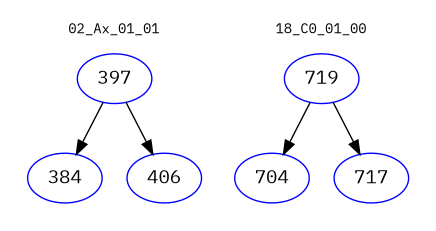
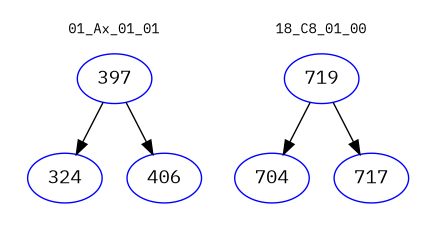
cluster "02_Ax_01_01": label "02_Ax_01_01" -> "01_Ax_01_01"
cluster "18_C0_01_00": label "18_C0_01_00" -> "18_C8_01_00"
node "384": label "384" -> "324"
